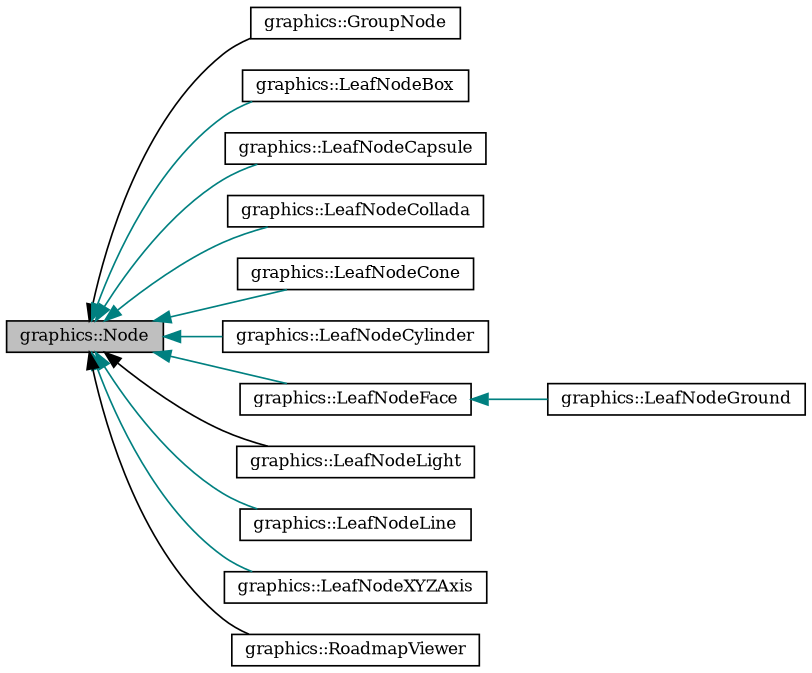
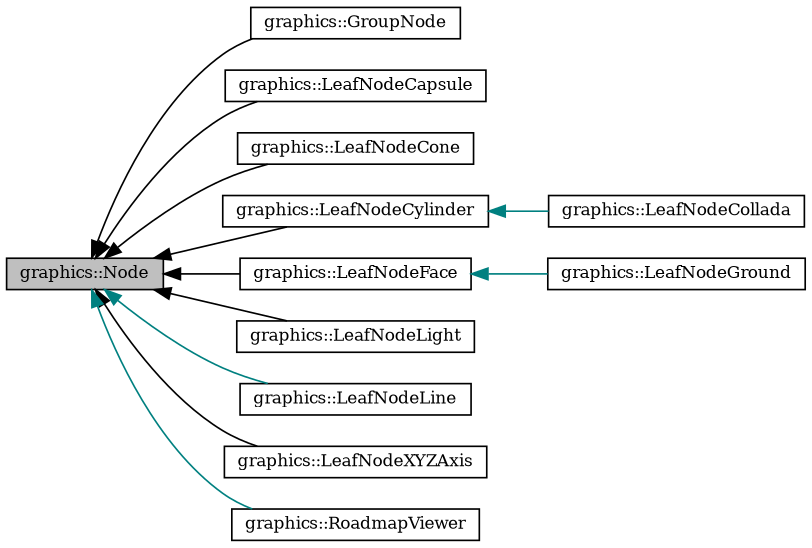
node "graphics::LeafNodeBox": removed
edge "graphics::LeafNodeCapsule" -> "graphics::Node": color teal -> black
edge "graphics::LeafNodeCollada" -> "graphics::Node": now "graphics::LeafNodeCollada" -> "graphics::LeafNodeCylinder"
edge "graphics::LeafNodeCone" -> "graphics::Node": color teal -> black
edge "graphics::LeafNodeCylinder" -> "graphics::Node": color teal -> black
edge "graphics::LeafNodeFace" -> "graphics::Node": color teal -> black
edge "graphics::LeafNodeXYZAxis" -> "graphics::Node": color teal -> black
edge "graphics::RoadmapViewer" -> "graphics::Node": color black -> teal
